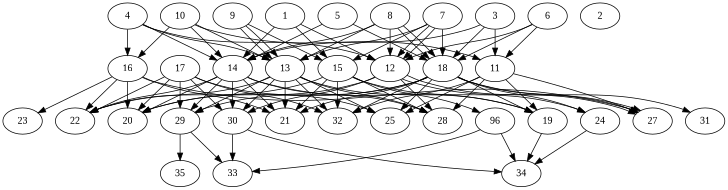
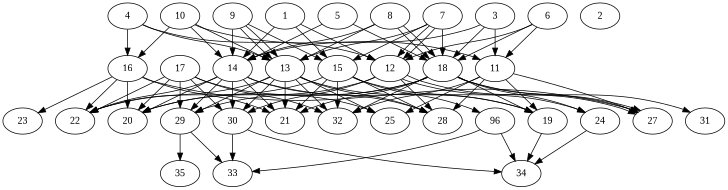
edge "8" -> "12": removed
edge "4" -> "14": now "9" -> "14"
edge "18" -> "25": removed
